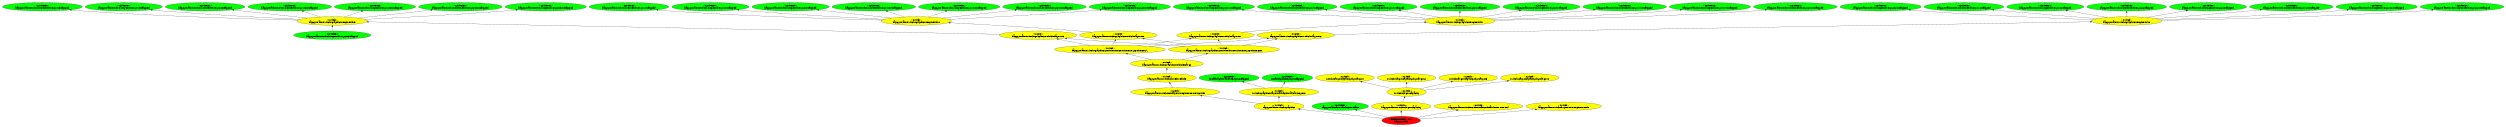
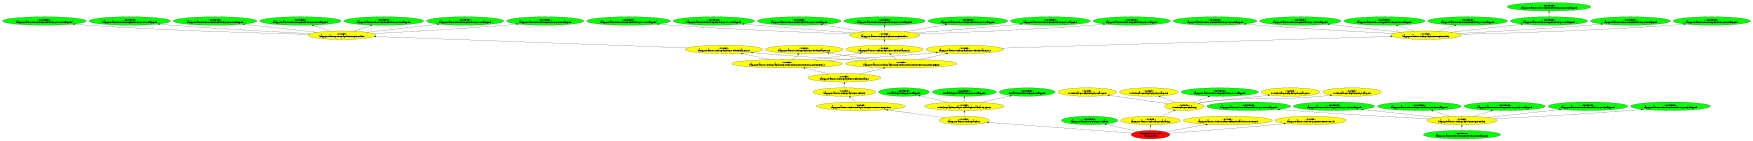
node "<spriteset> happy_train_ss_doors_open_livery_1_3_flipped": removed
edge "<switch> happy_train_switch_graphics_engine_id_1" -> "<spriteset> happy_train_ss_doors_open_livery_1_1_flipped": now "<switch> switch_cargo_capacity" -> "<spriteset> happy_train_ss_doors_open_livery_1_1_flipped"
edge "<switch> happy_train_switch_graphics_engine_id_2" -> "<spriteset> happy_train_ss_doors_closed_livery_2_2_unflipped": now "<spriteset> happy_train_ss_doors_open_livery_1_2_flipped" -> "<spriteset> happy_train_ss_doors_closed_livery_2_2_unflipped"
node "<switch> happy_train_switch_graphics_engine_id_0": label "<switch> happy_train_switch_graphics_engine_id_0" -> "<switch> happy_train_open_graphics_engine_id_0"
edge "<switch> happy_train_switch_graphics_vehicle_layers_3" -> "<switch> happy_train_switch_graphics_engine_id_3": removed
node "<switch> happy_train_switch_closed_vehicle": label "<switch> happy_train_switch_closed_vehicle" -> "<switch> happy_train_switch_graphics_vehicle"
node "<spriteset> ss_tail_light_railcar_32px_2_flipped": label "<spriteset> ss_tail_light_railcar_32px_2_flipped" -> "<spriteset> ss_tail_light_text_32px_2_flipped"
node "<spriteset> ss_tail_light_railcar_32px_2_unflipped": added
node "<switch> happy_train_switch_buy_menu_engine_result": label "<switch> happy_train_switch_buy_menu_engine_result" -> "<switch> happy_train_switch_buy_menu_text_result"
